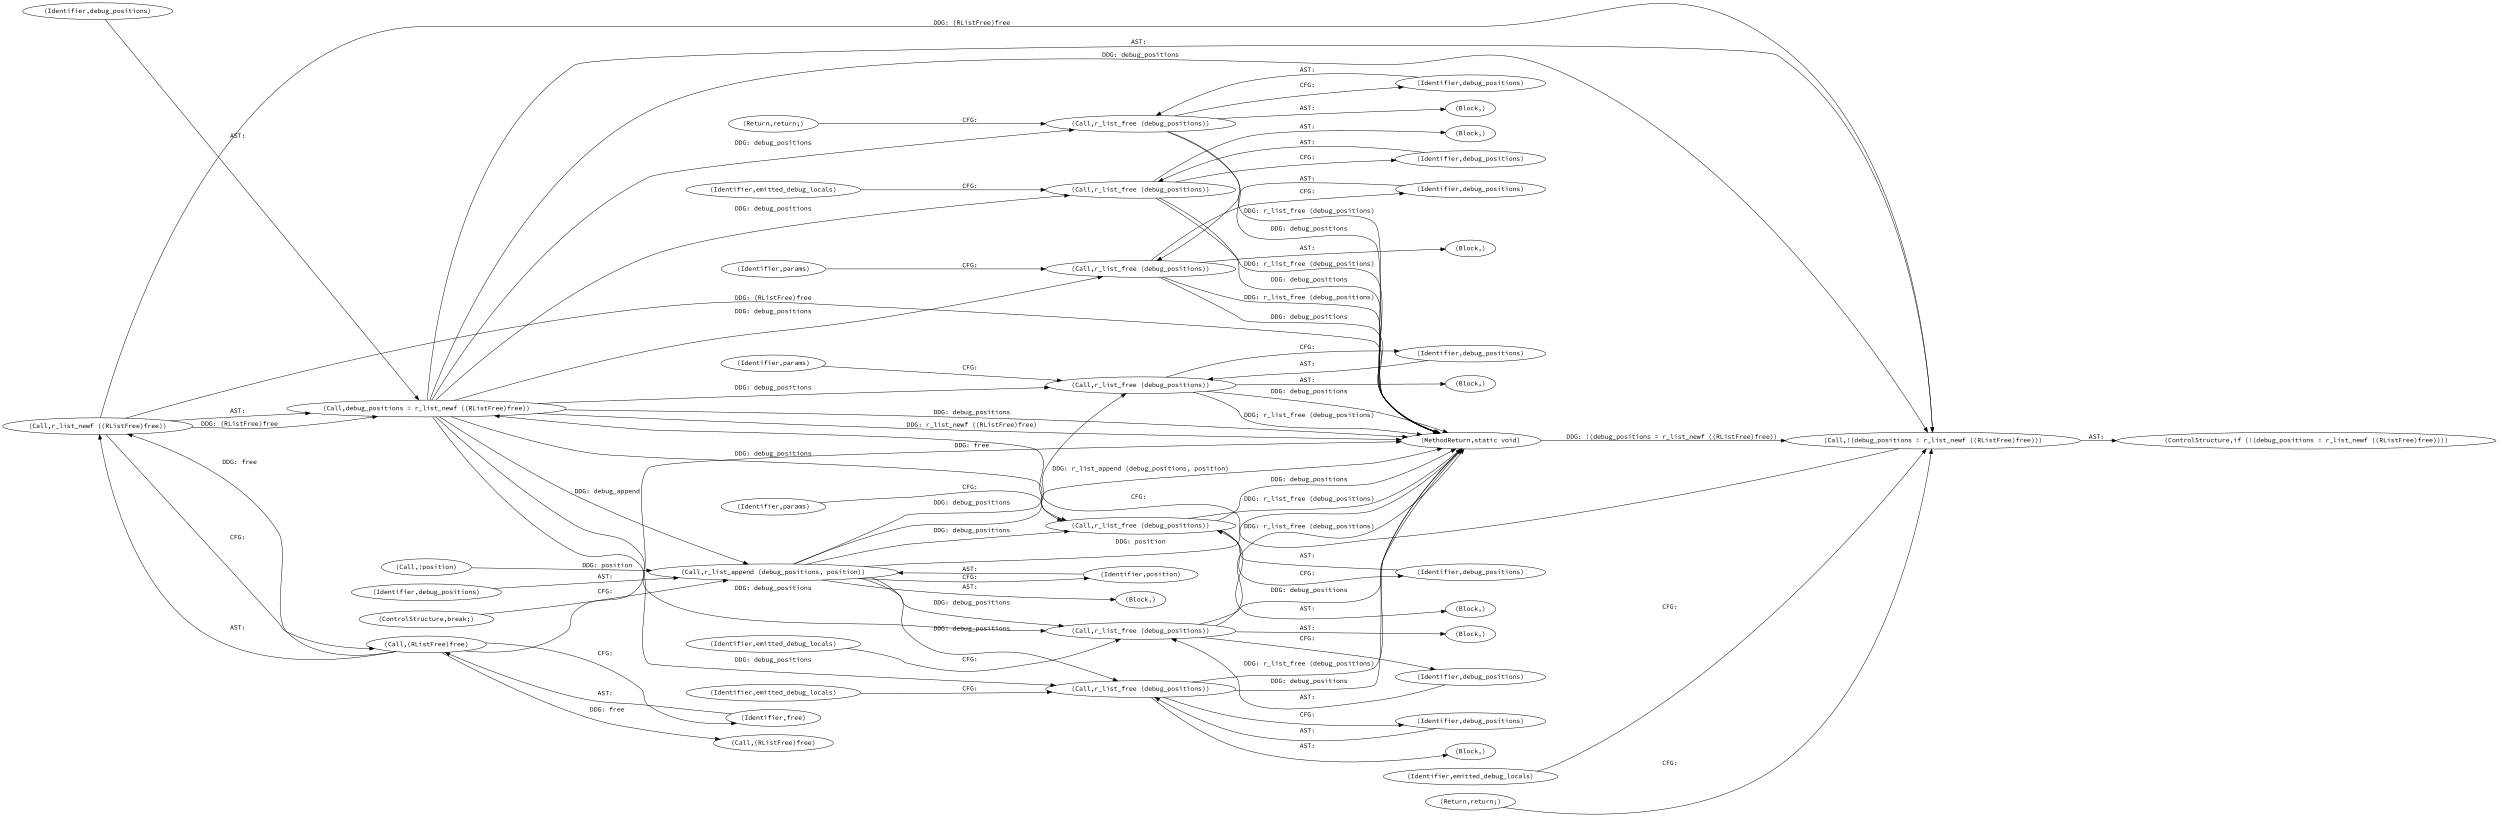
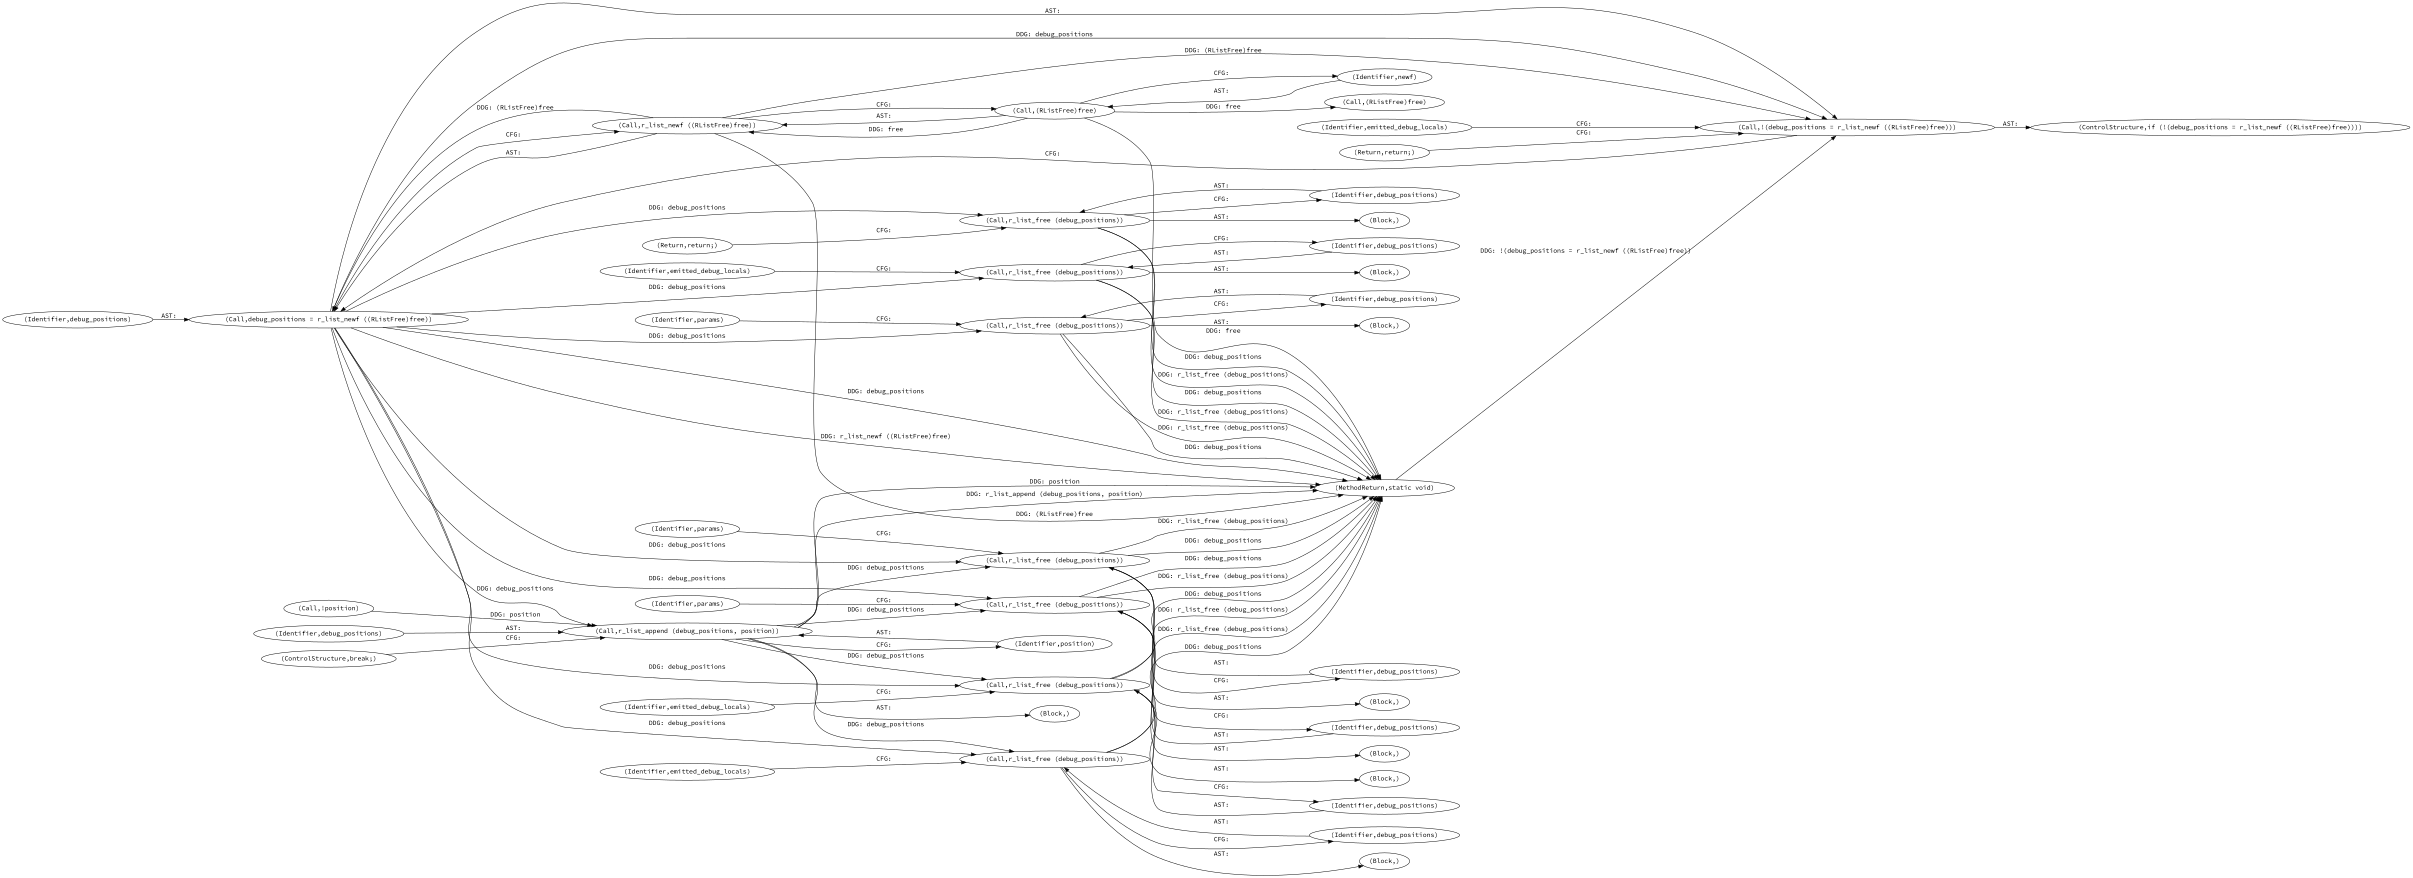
edge "(Call,debug_positions = r_list_newf ((RListFree)free))" -> "(Call,r_list_newf ((RListFree)free))": added, label "CFG:"
edge "(Call,debug_positions = r_list_newf ((RListFree)free))" -> "(Call,r_list_append (debug_positions, position))": label "DDG: debug_append" -> "DDG: debug_positions"
node "(Identifier,free)": label "(Identifier,free)" -> "(Identifier,newf)"
